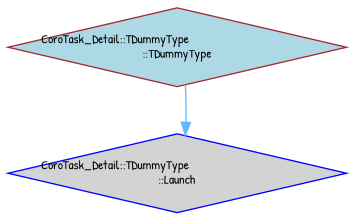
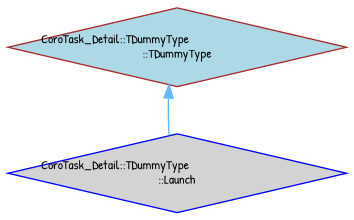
edge "CoroTask_Detail::TDummyType ::TDummyType" -> "CoroTask_Detail::TDummyType ::Launch": reversed
